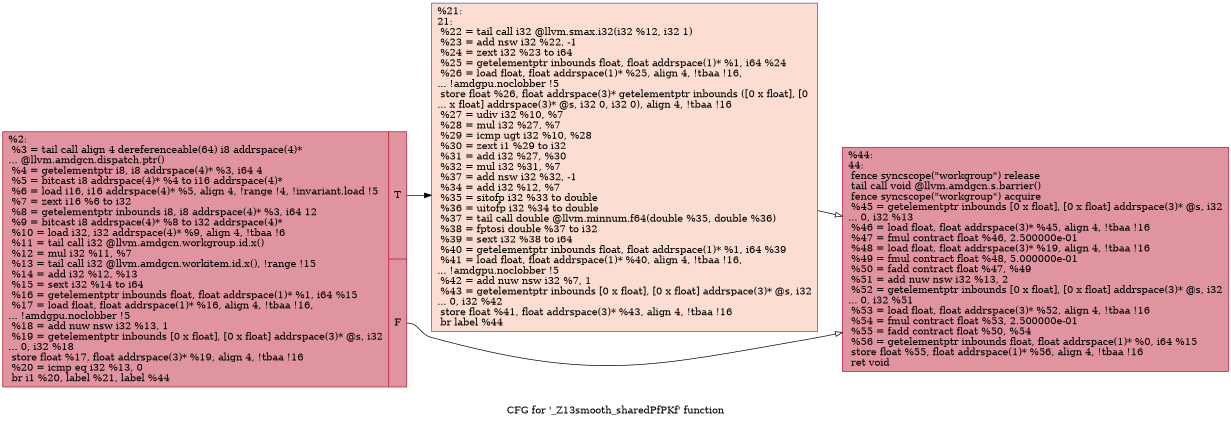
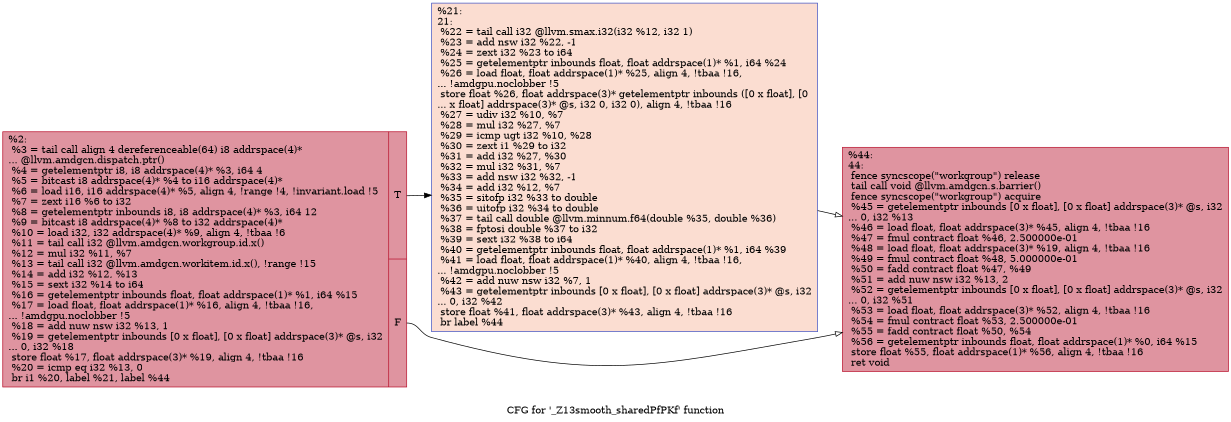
node "%21:": text "%37 = add nsw i32 %32, -1" -> "%33 = add nsw i32 %32, -1"
